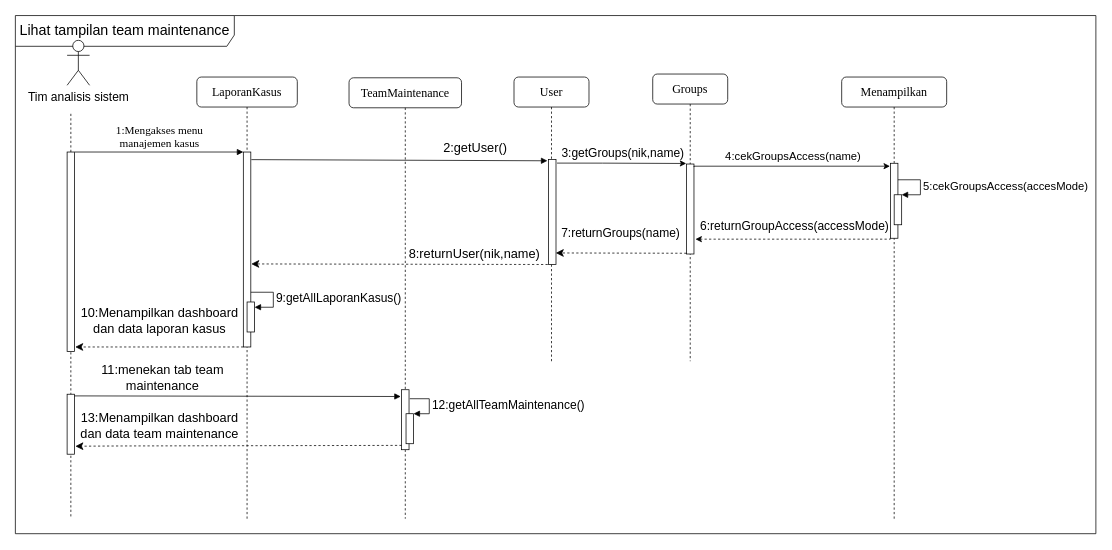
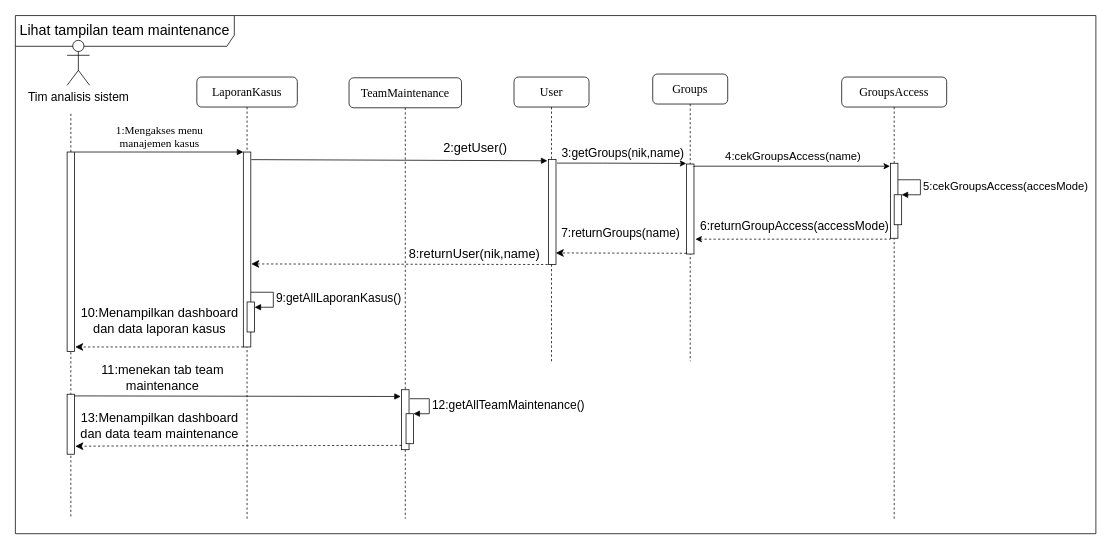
node "Menampilkan": label "Menampilkan" -> "GroupsAccess"
